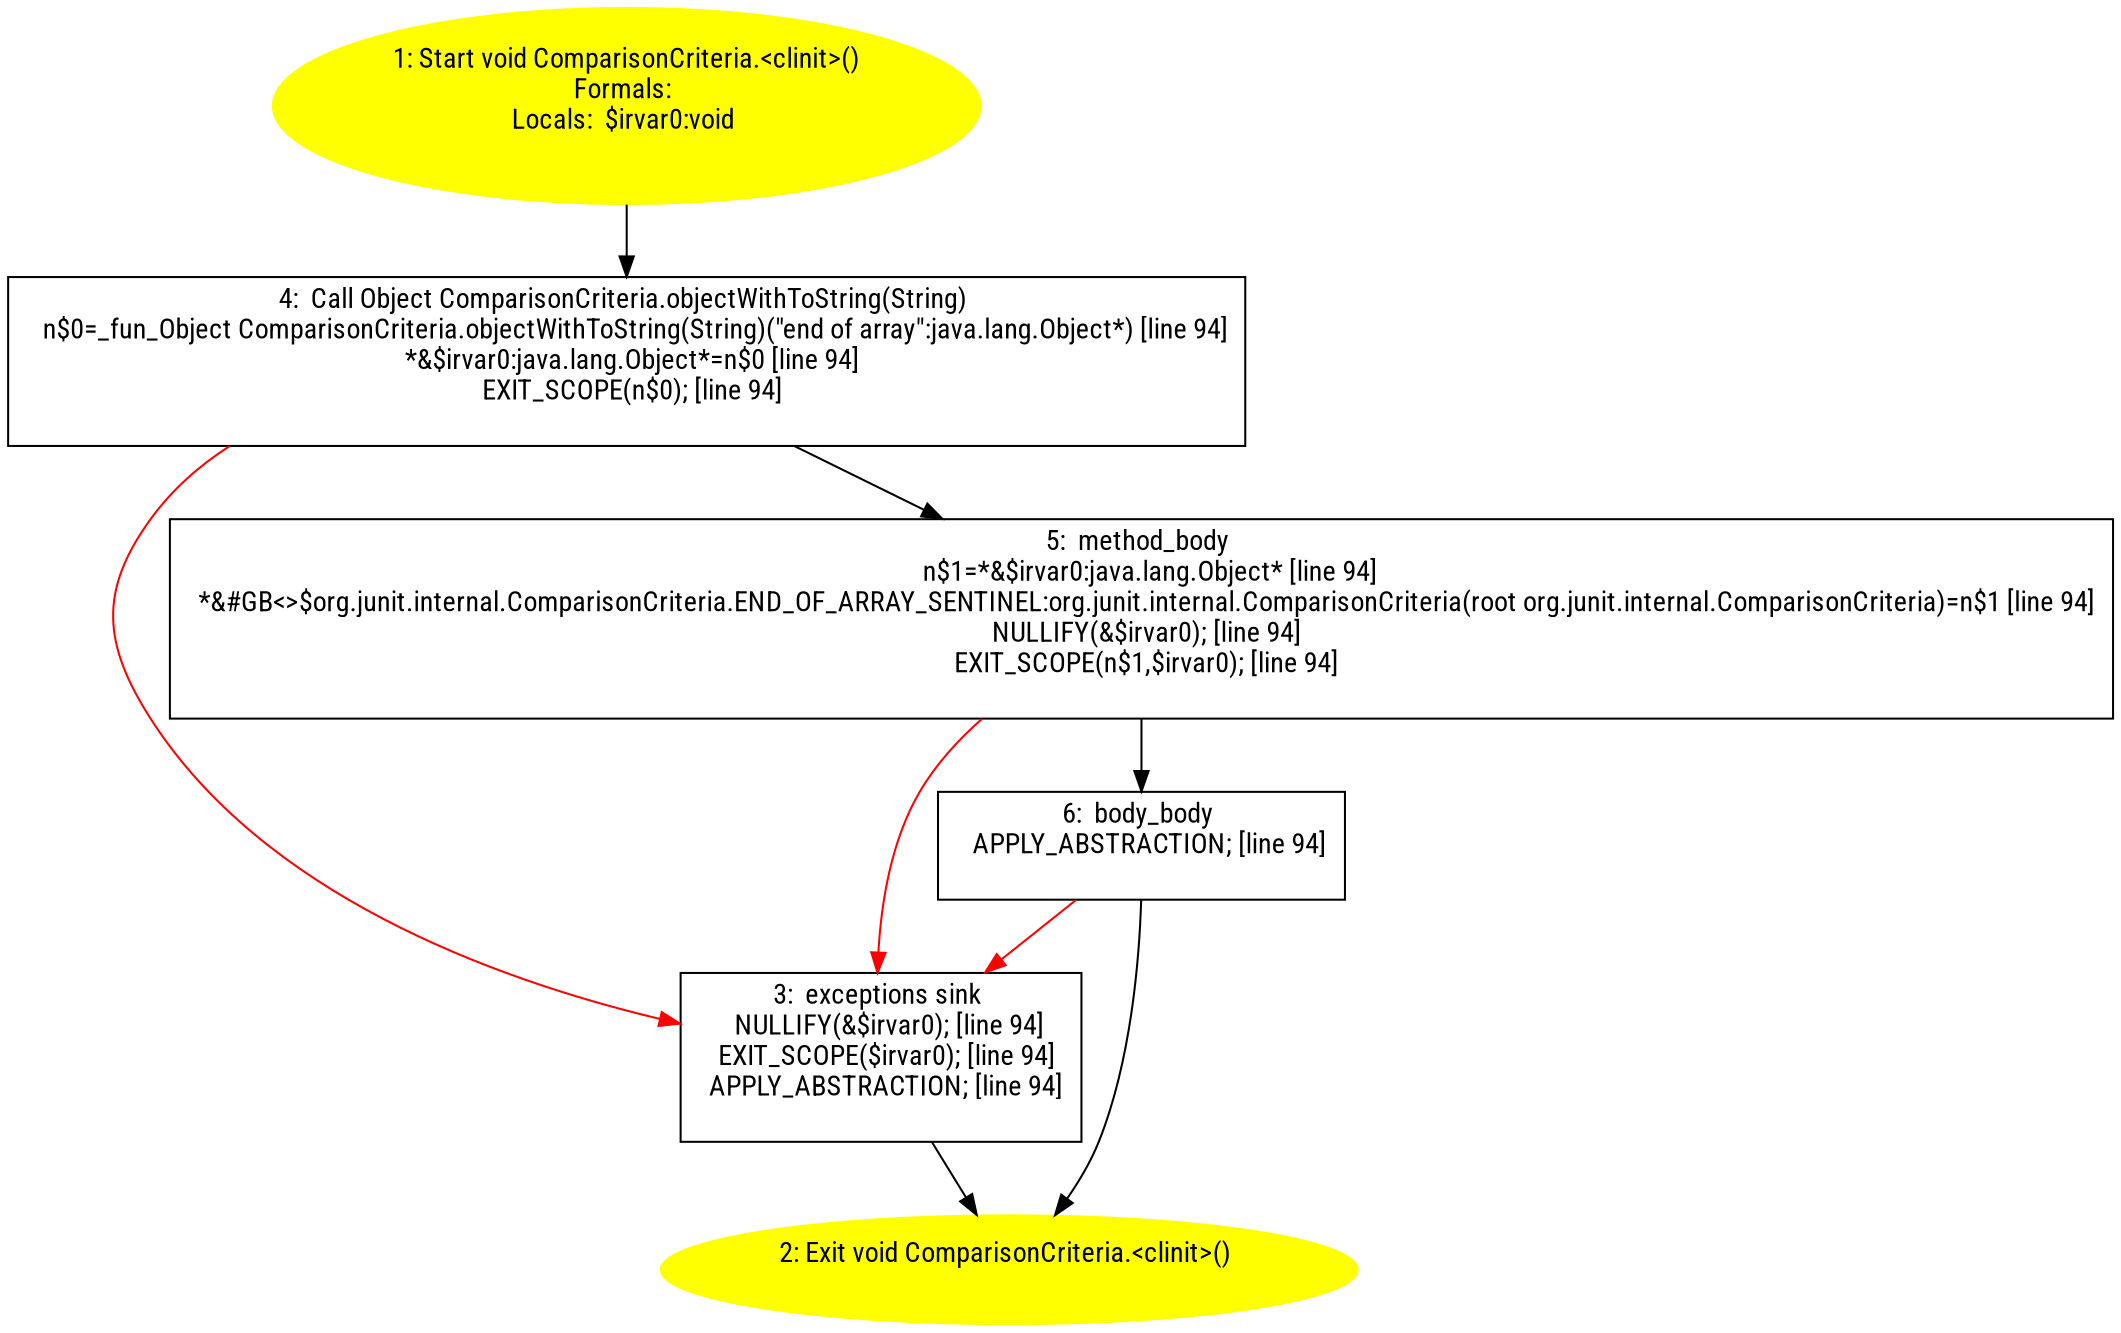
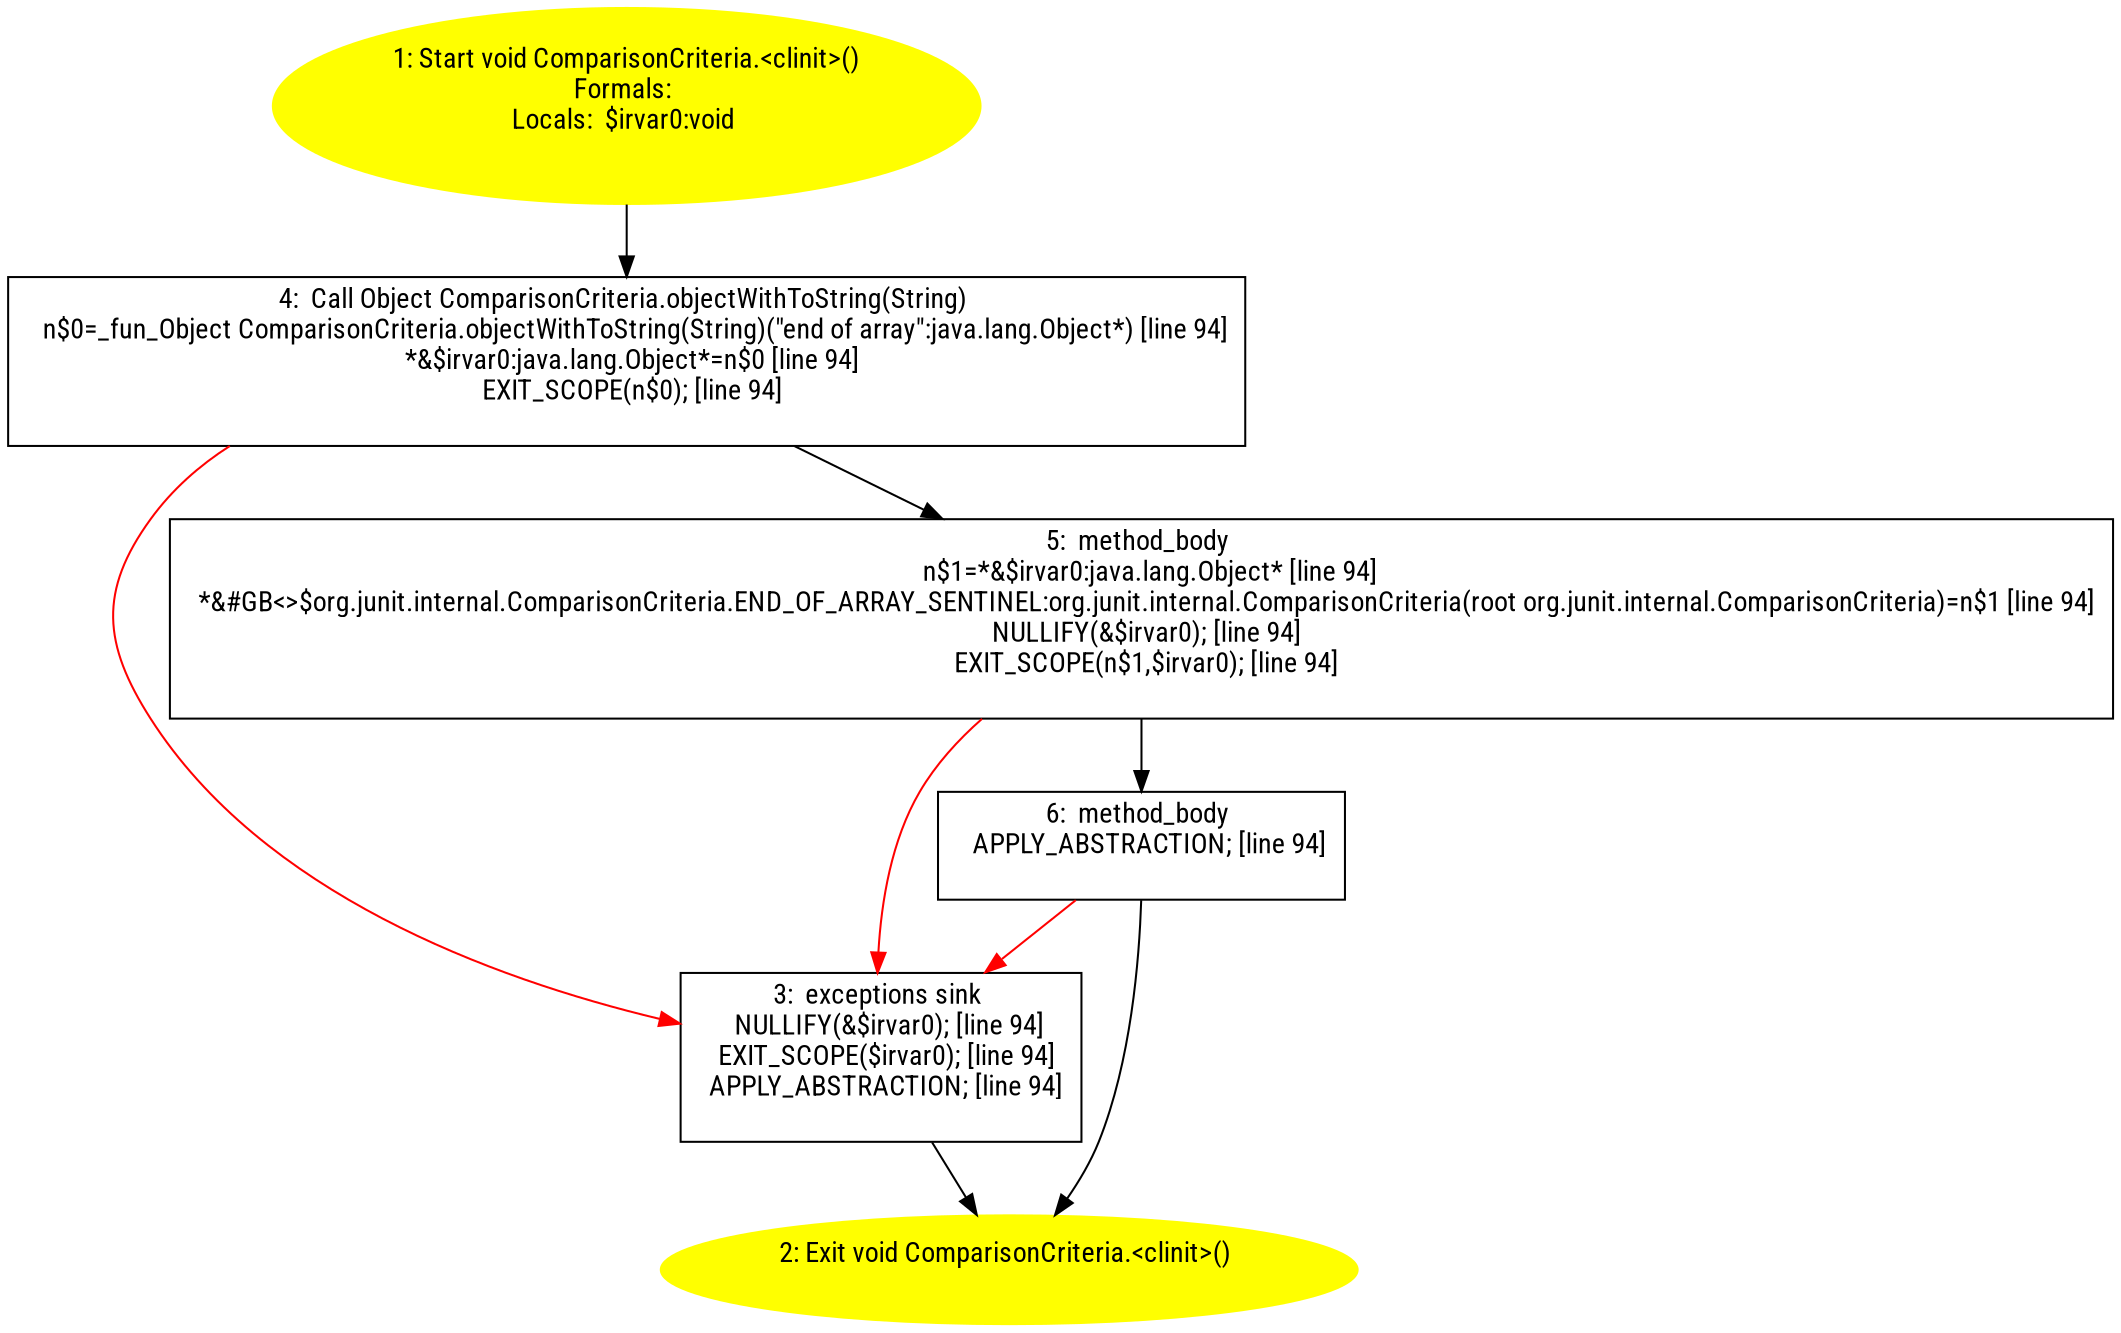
node "6:  body_body APPLY_ABSTRACTION; [line 94]": label "6:  body_body APPLY_ABSTRACTION; [line 94]" -> "6:  method_body APPLY_ABSTRACTION; [line 94]"
